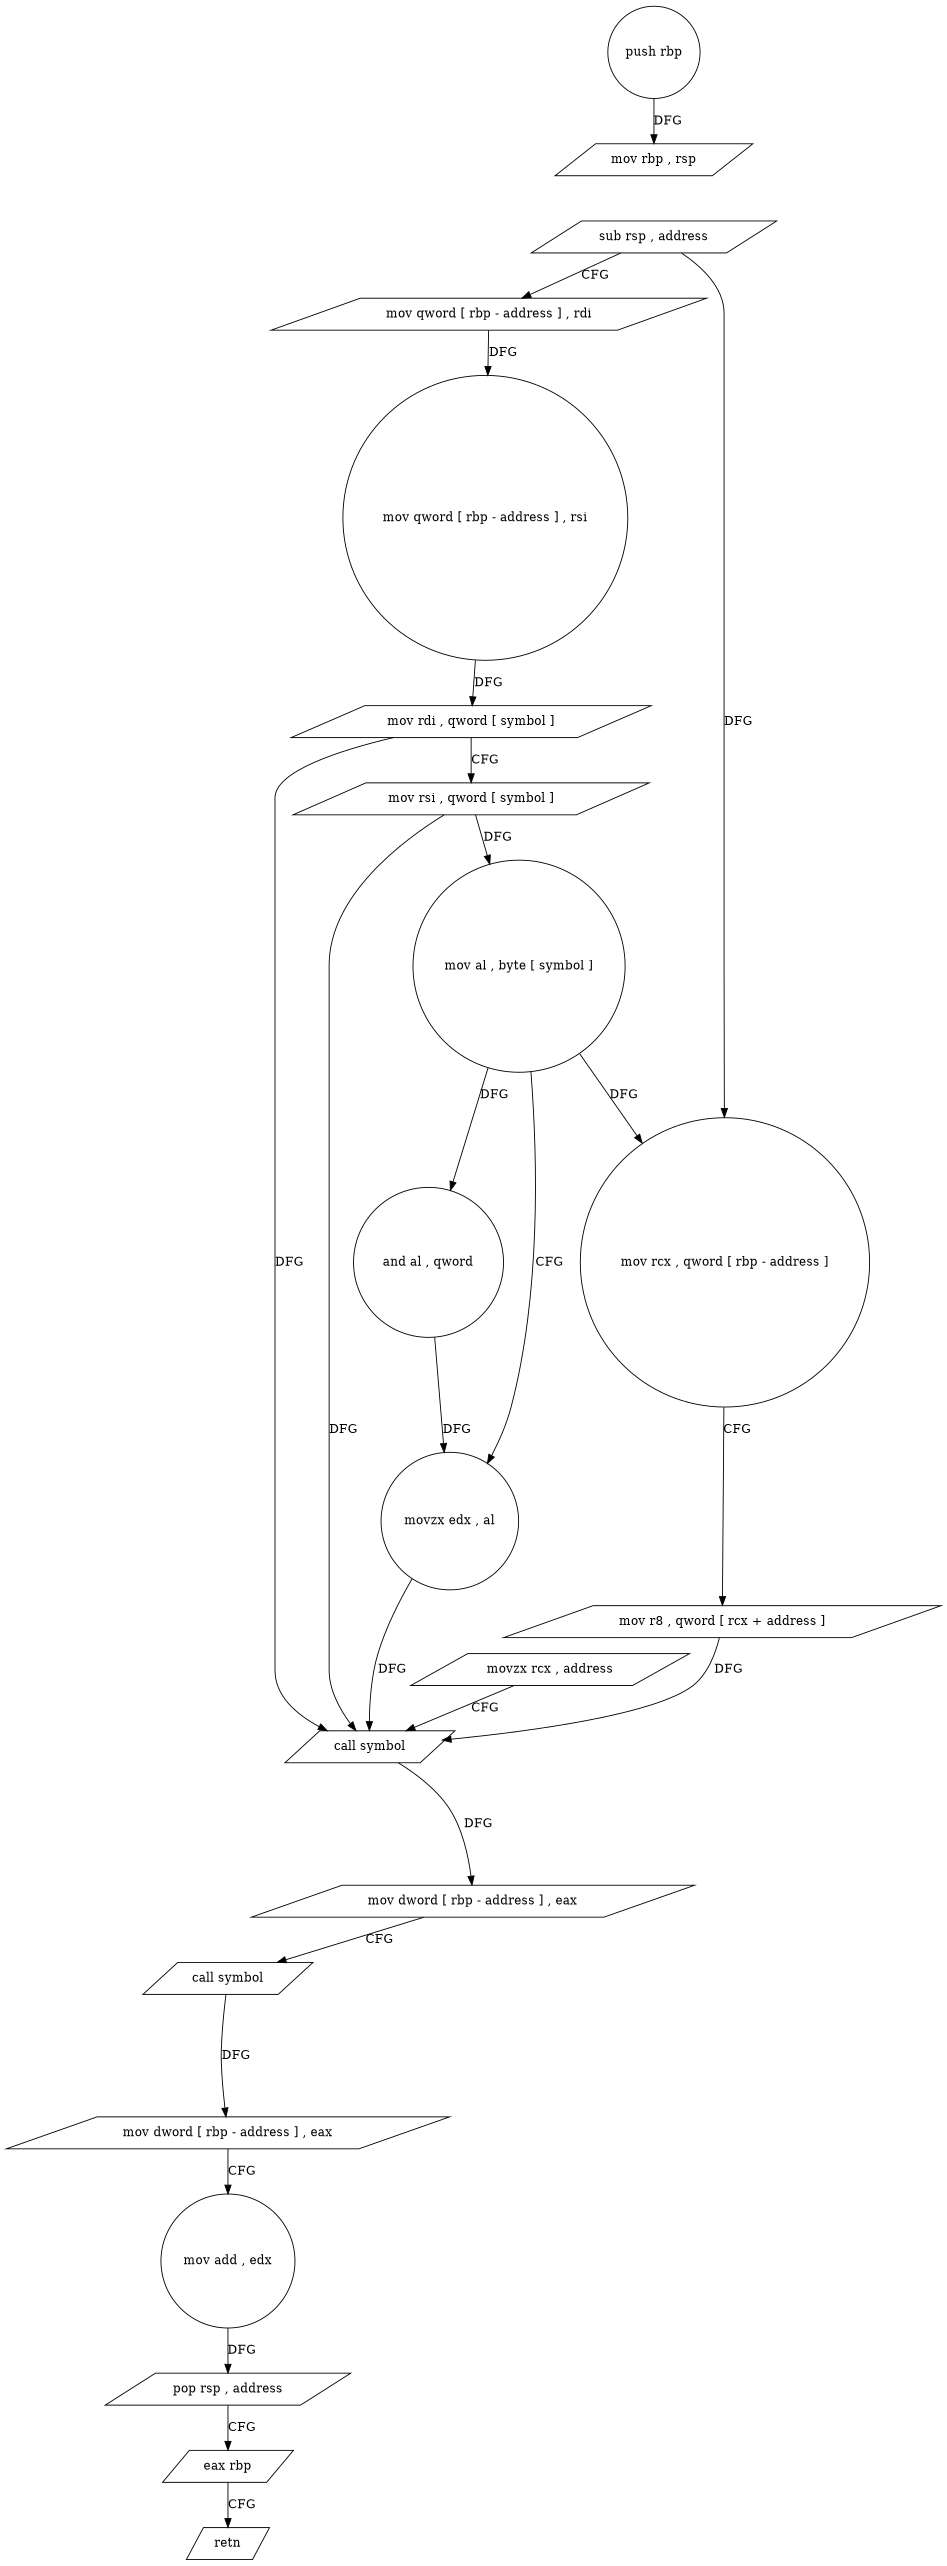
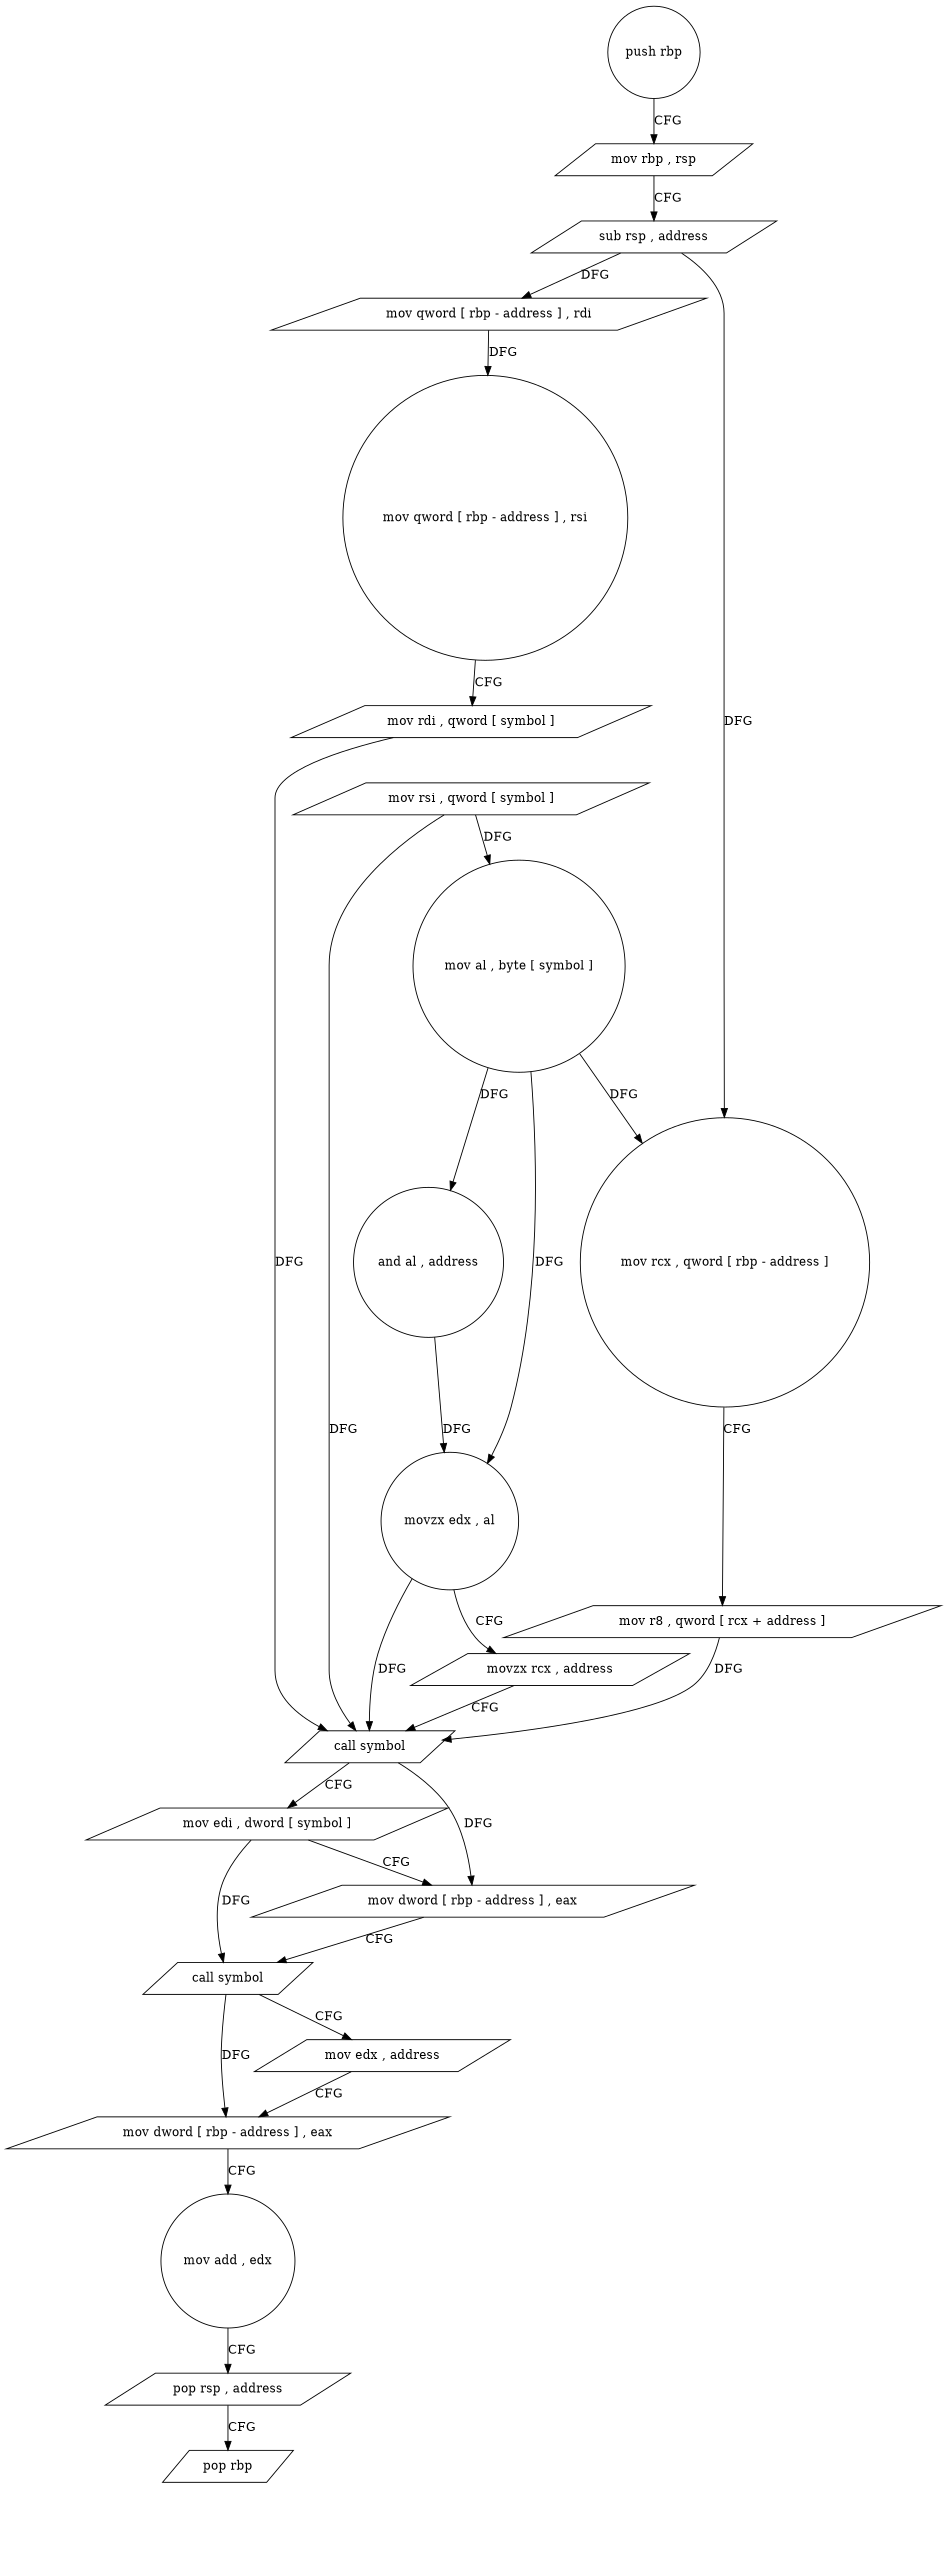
edge "push rbp" -> "mov rbp , rsp": label "DFG" -> "CFG"
edge "mov rbp , rsp" -> "sub rsp , address": added, label "CFG"
edge "sub rsp , address" -> "mov qword [ rbp - address ] , rdi": label "CFG" -> "DFG"
edge "mov qword [ rbp - address ] , rsi" -> "mov rdi , qword [ symbol ]": label "DFG" -> "CFG"
edge "mov rdi , qword [ symbol ]" -> "mov rsi , qword [ symbol ]": removed, label "CFG"
node "and al , qword": label "and al , qword" -> "and al , address"
edge "mov al , byte [ symbol ]" -> "movzx edx , al": label "CFG" -> "DFG"
edge "movzx edx , al" -> "movzx rcx , address": added, label "CFG"
node "mov edi , dword [ symbol ]": added
node "mov edx , address": added
edge "mov add , edx" -> "pop rsp , address": label "DFG" -> "CFG"
node "eax rbp": label "eax rbp" -> "pop rbp"
node "retn": removed
